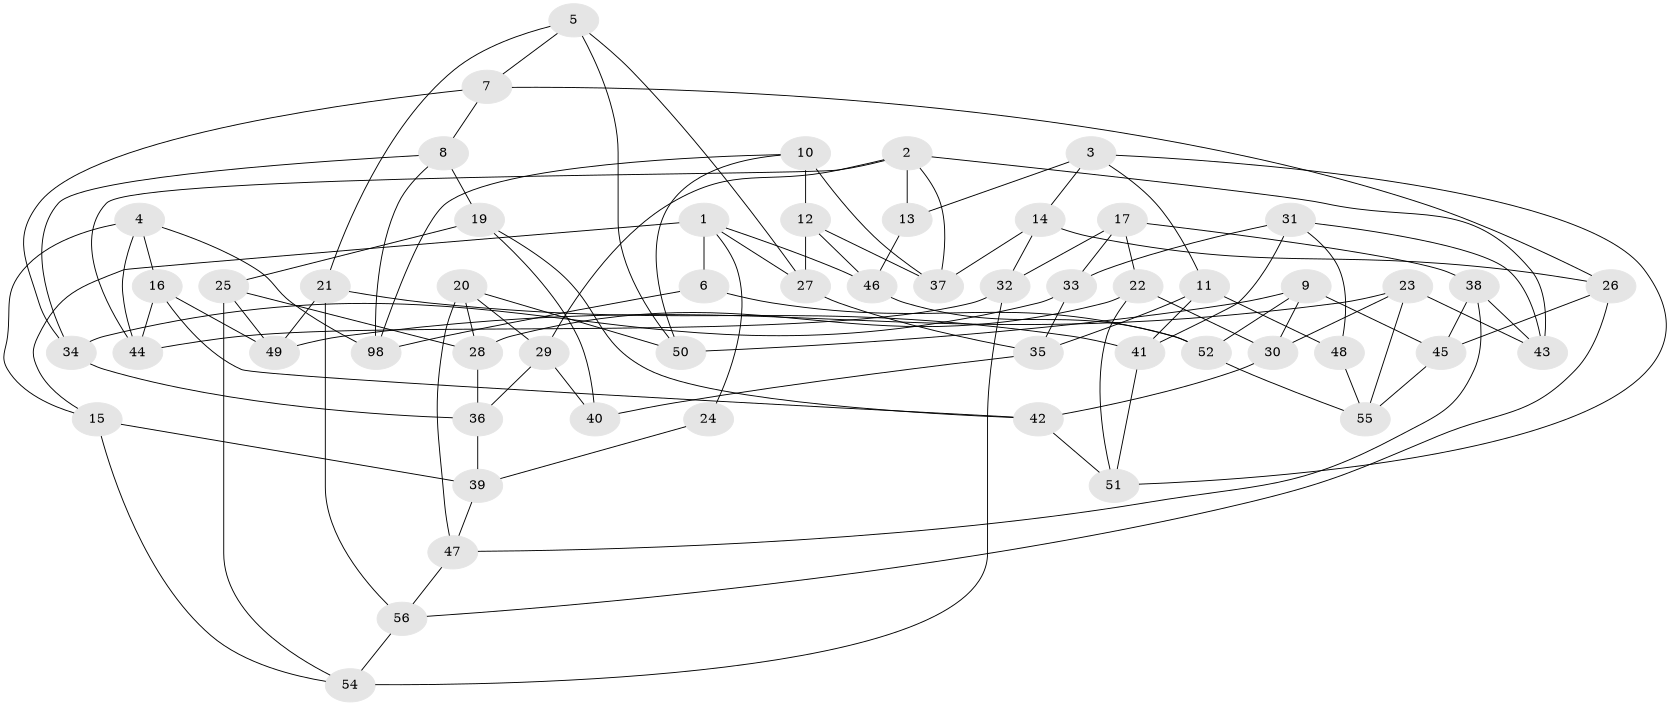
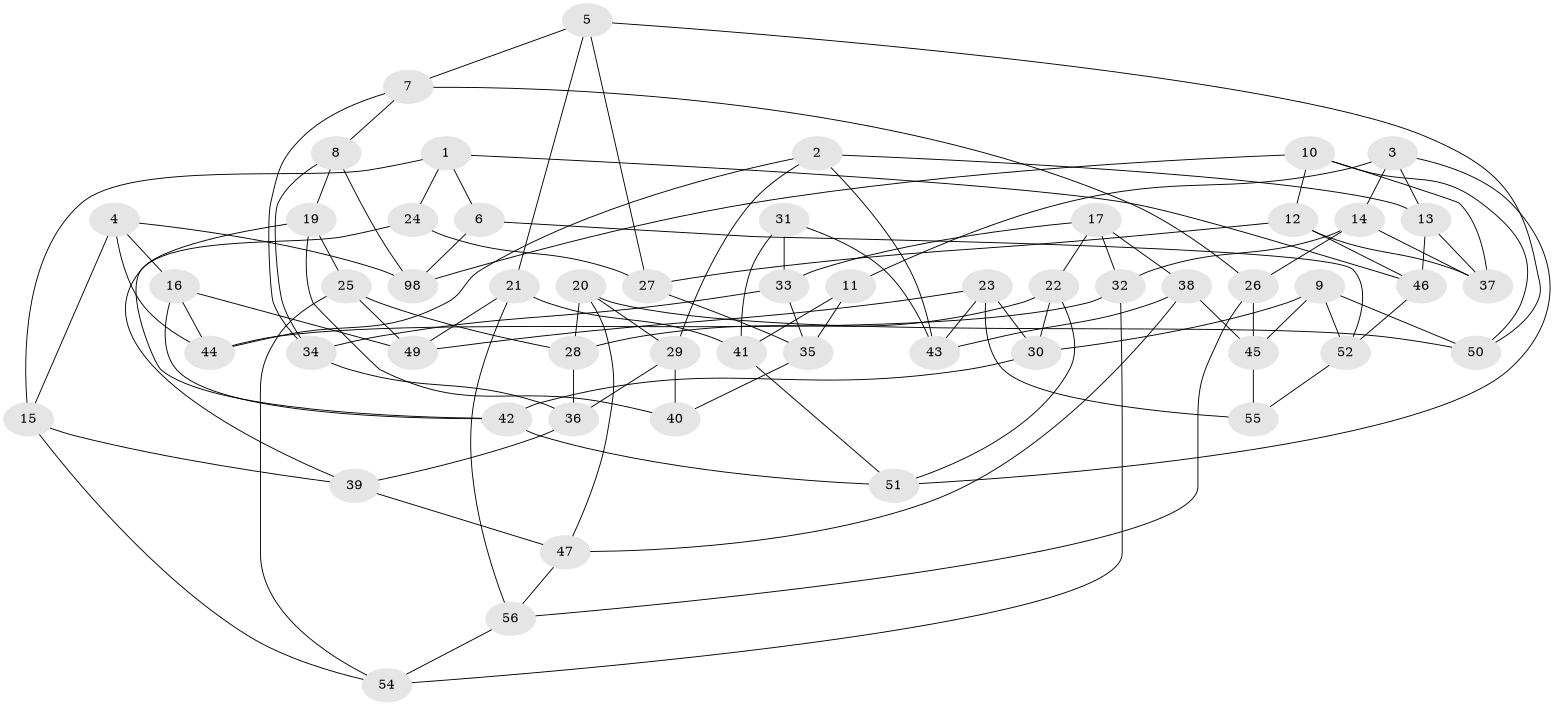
edge "2" -- "37": now "13" -- "37"
edge "1" -- "27": now "24" -- "27"
node "48": removed
